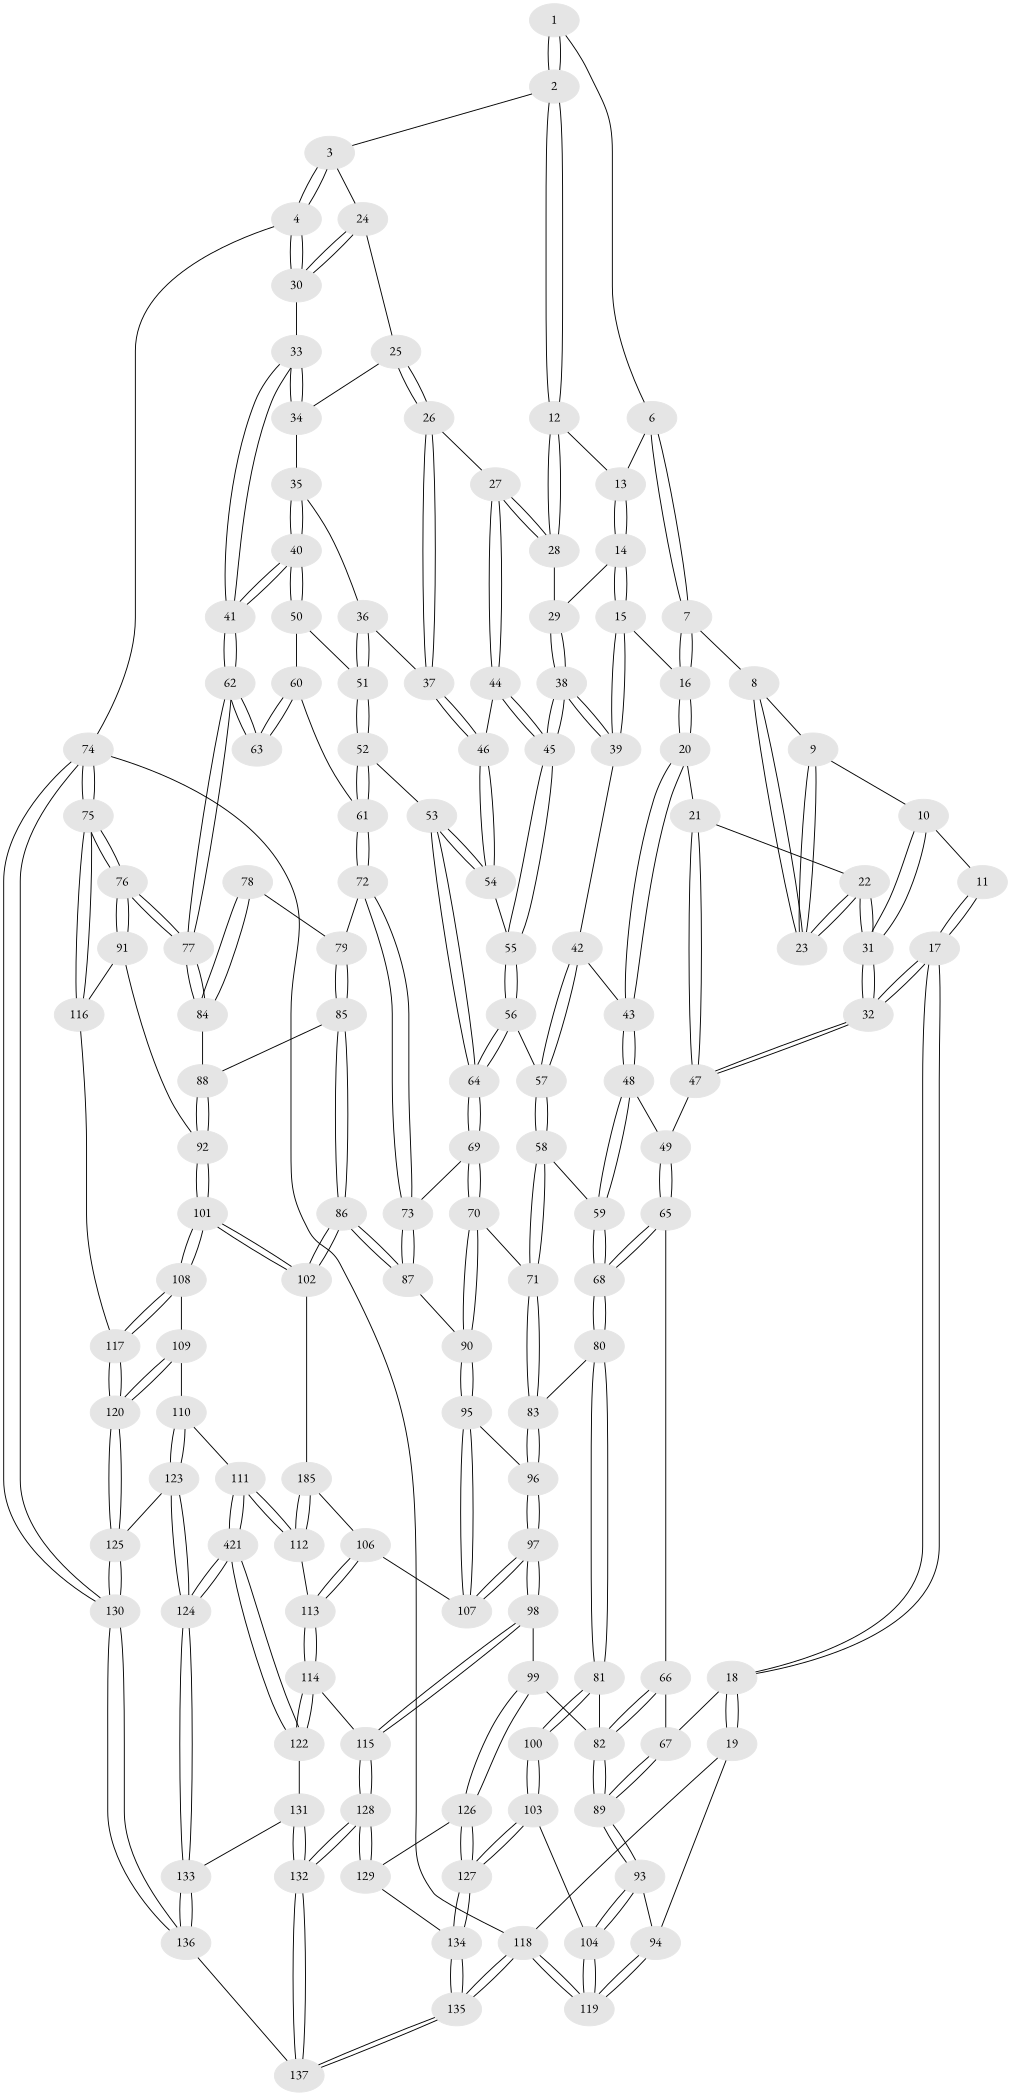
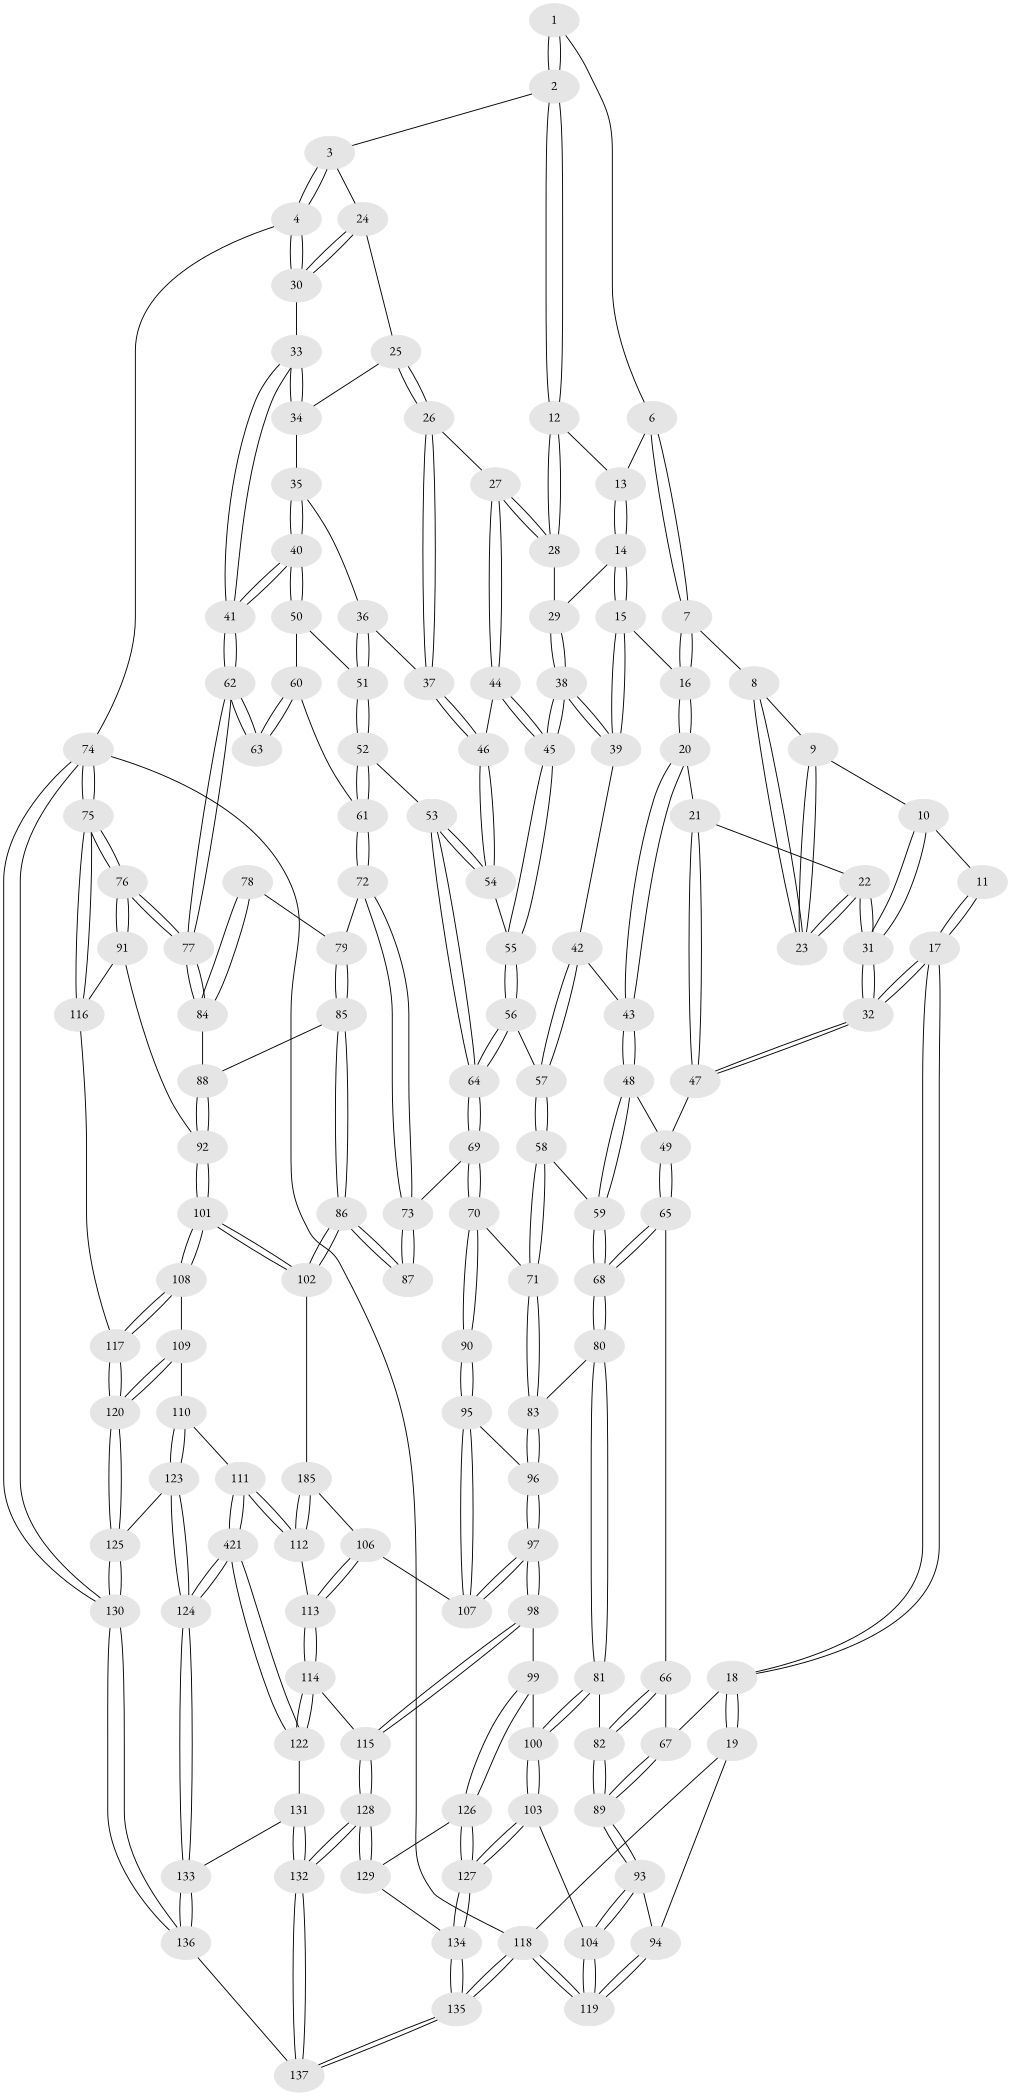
edge "87" -- "90": removed
edge "99" -- "82": now "99" -- "100"
